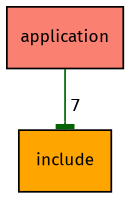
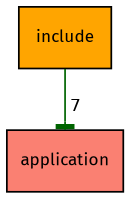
edge "application" -> "include": reversed
